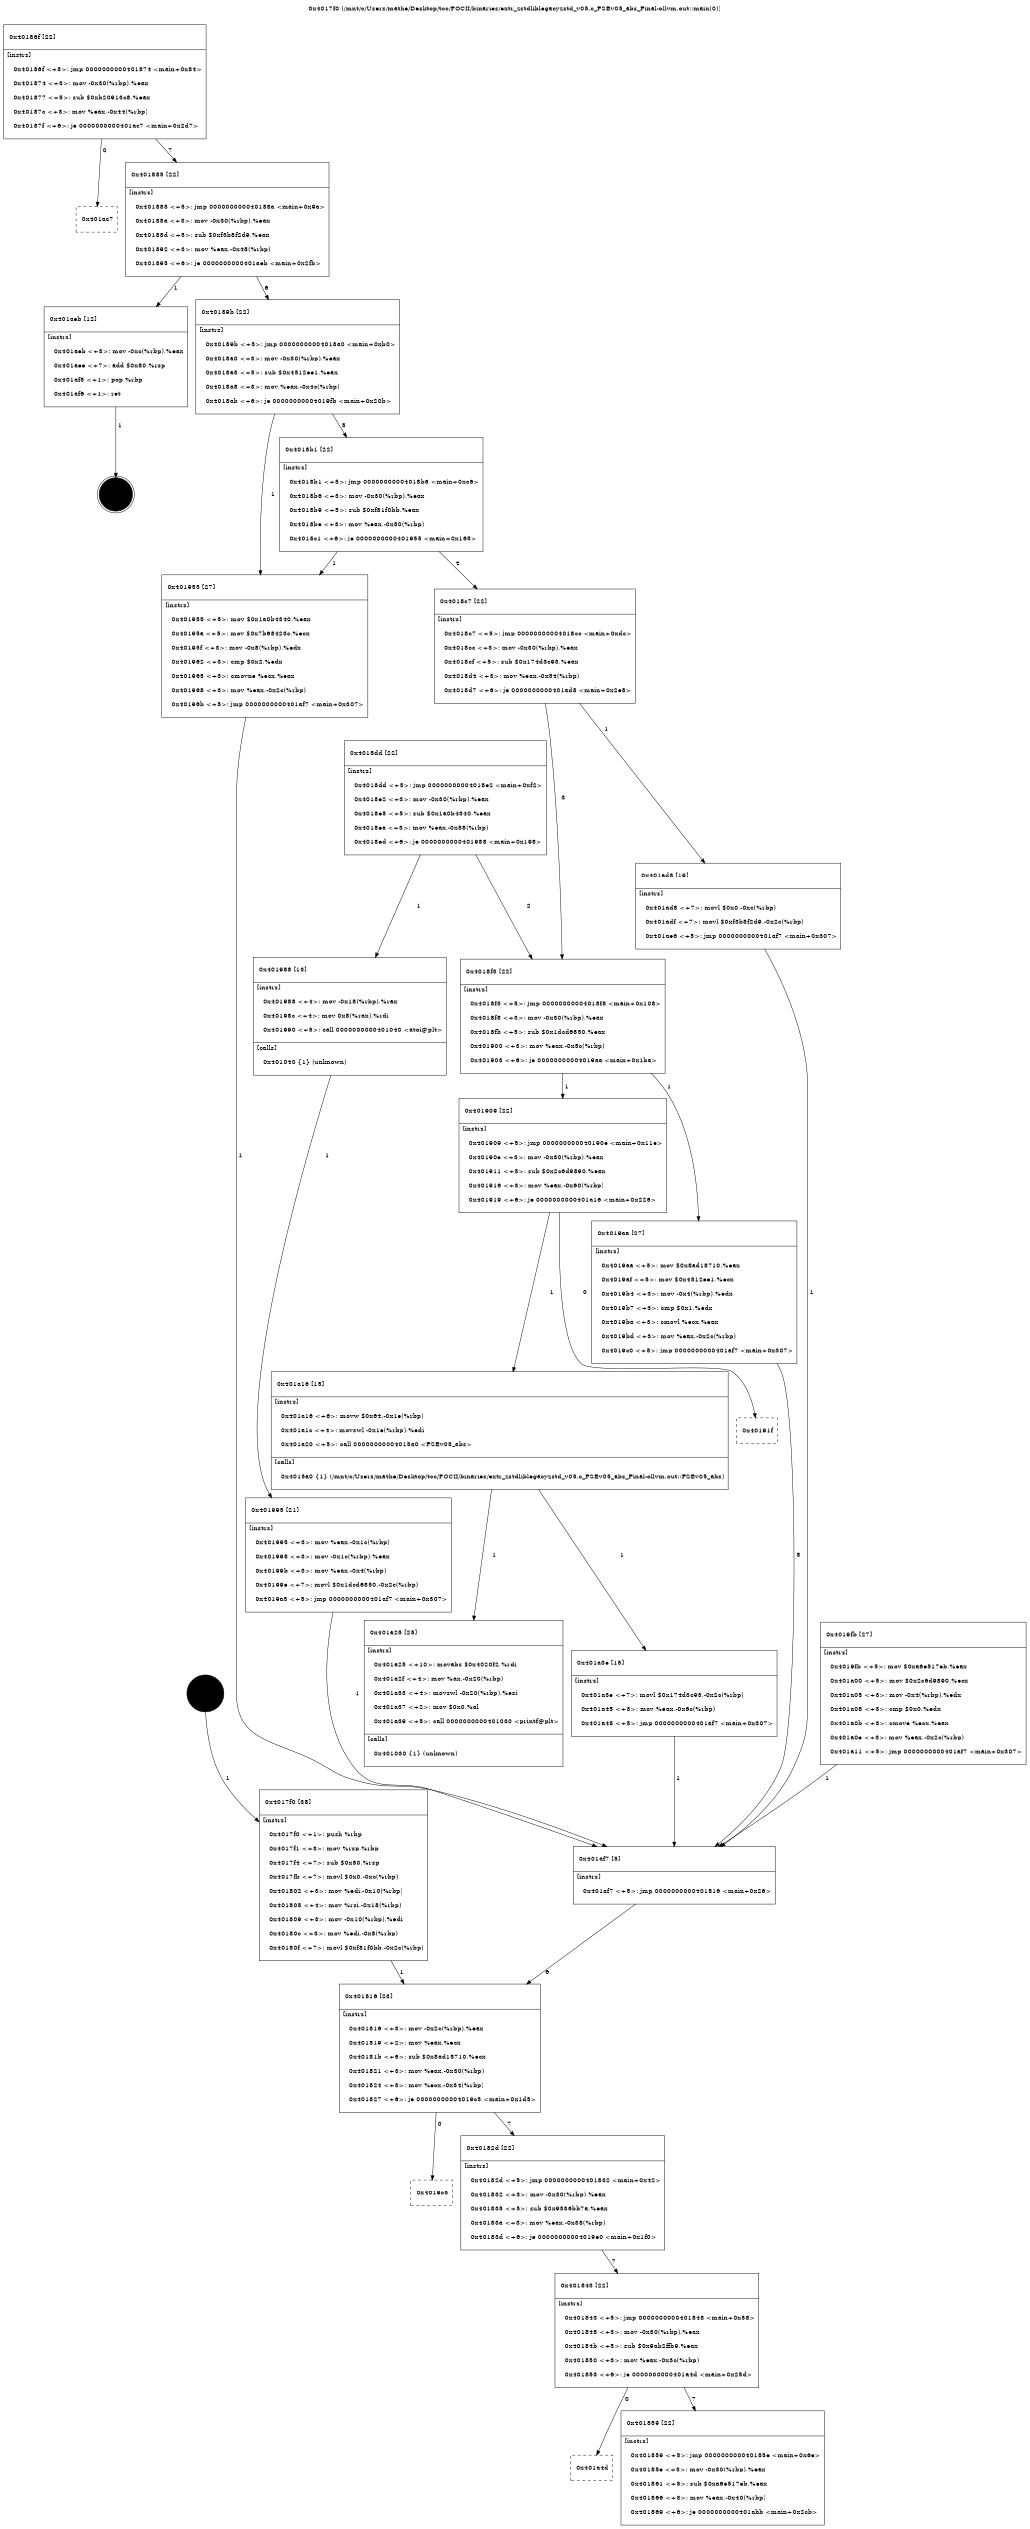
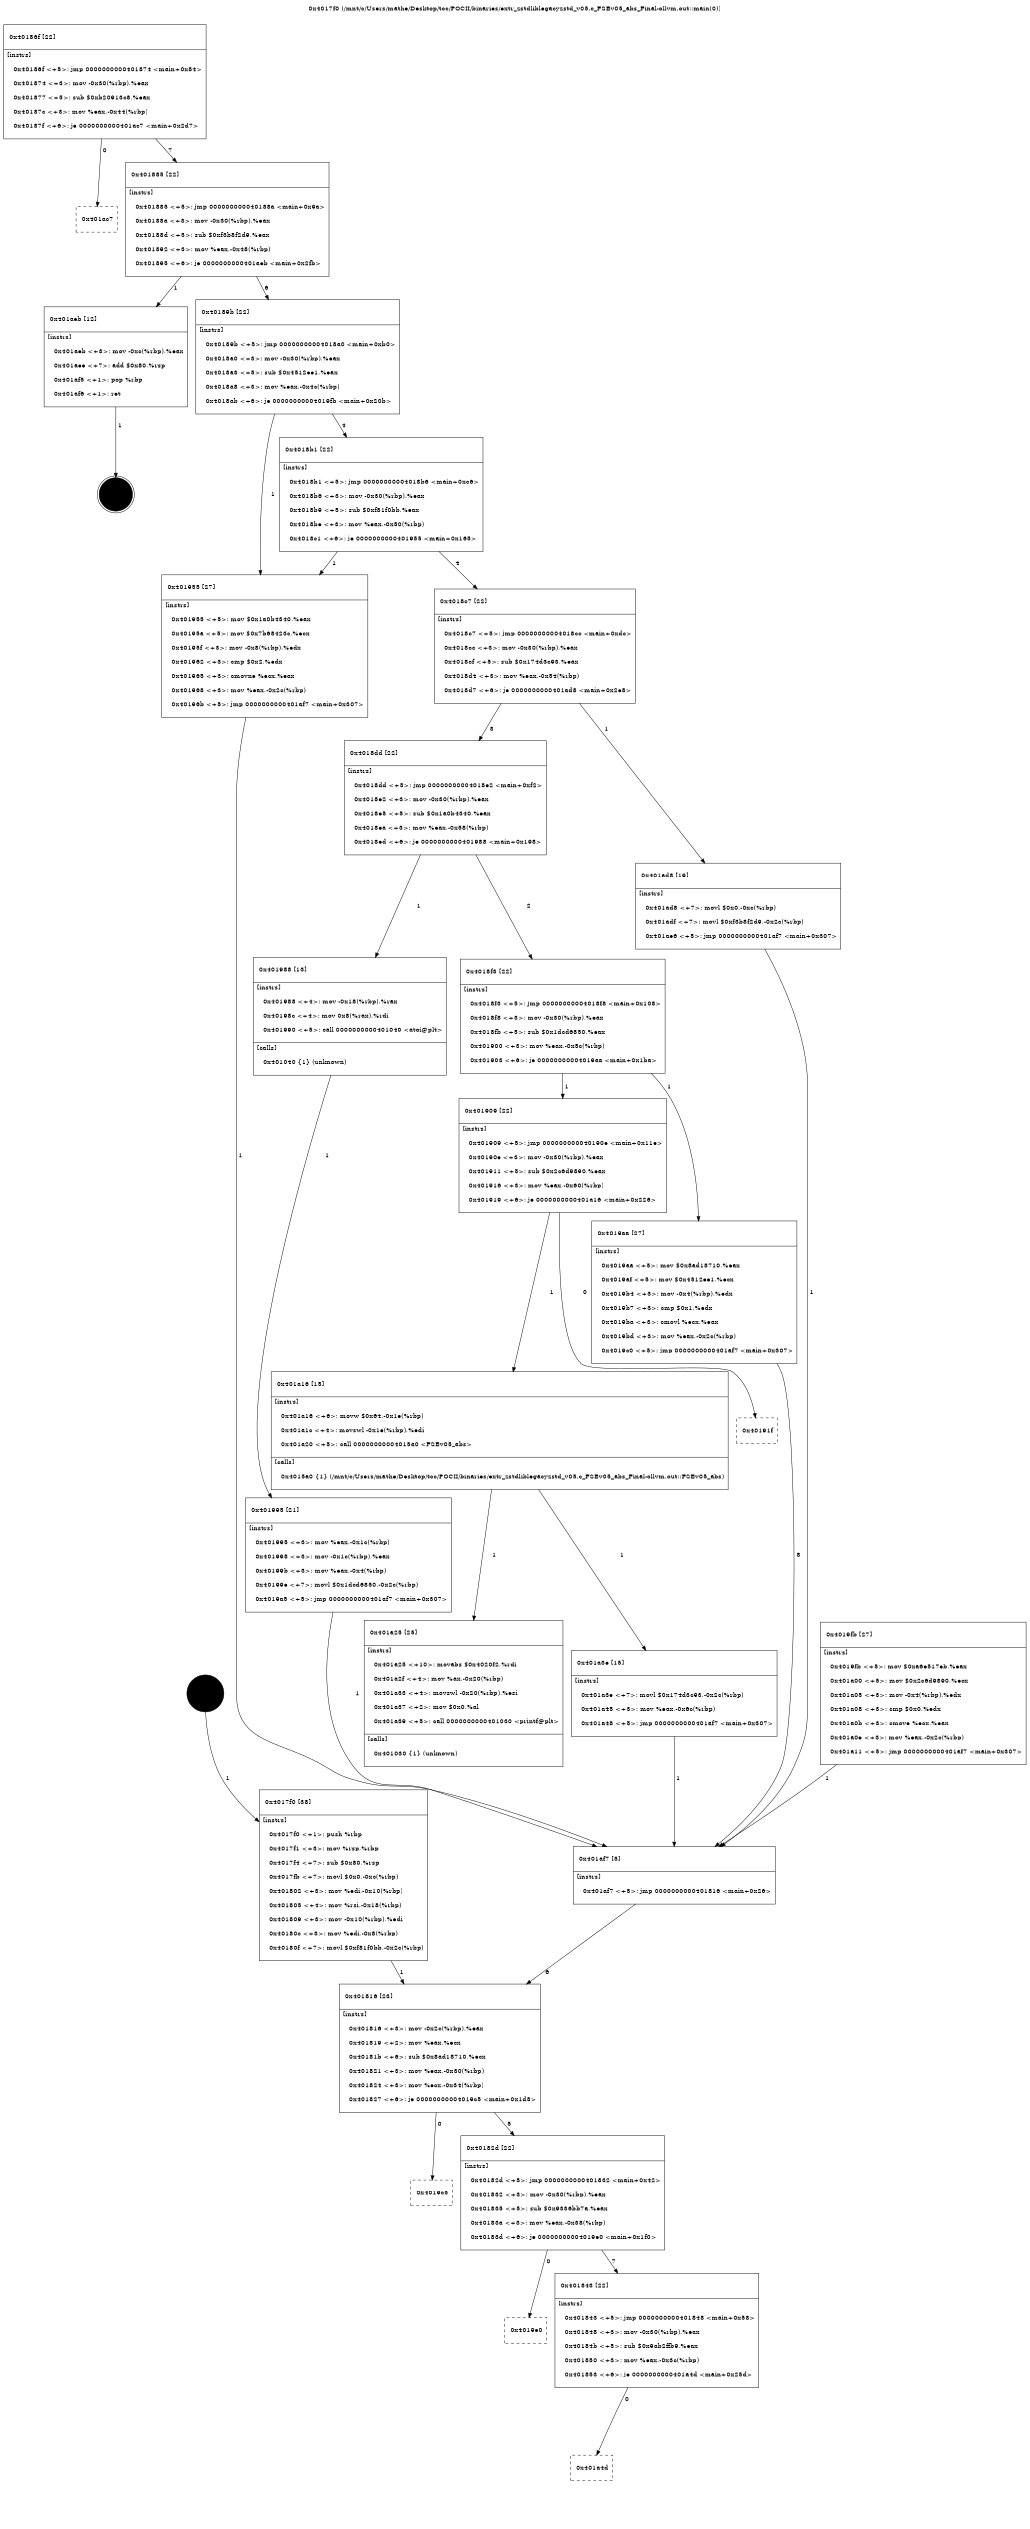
edge "0x40189b [22]" -> "0x4018b1 [22]": label " 5" -> " 4"
edge "0x4018c7 [22]" -> "0x4018f3 [22]": now "0x4018c7 [22]" -> "0x4018dd [22]"
edge "0x401816 [23]" -> "0x40182d [22]": label " 7" -> " 5"
node "0x4019e0": added
node "0x401859 [22]": removed
